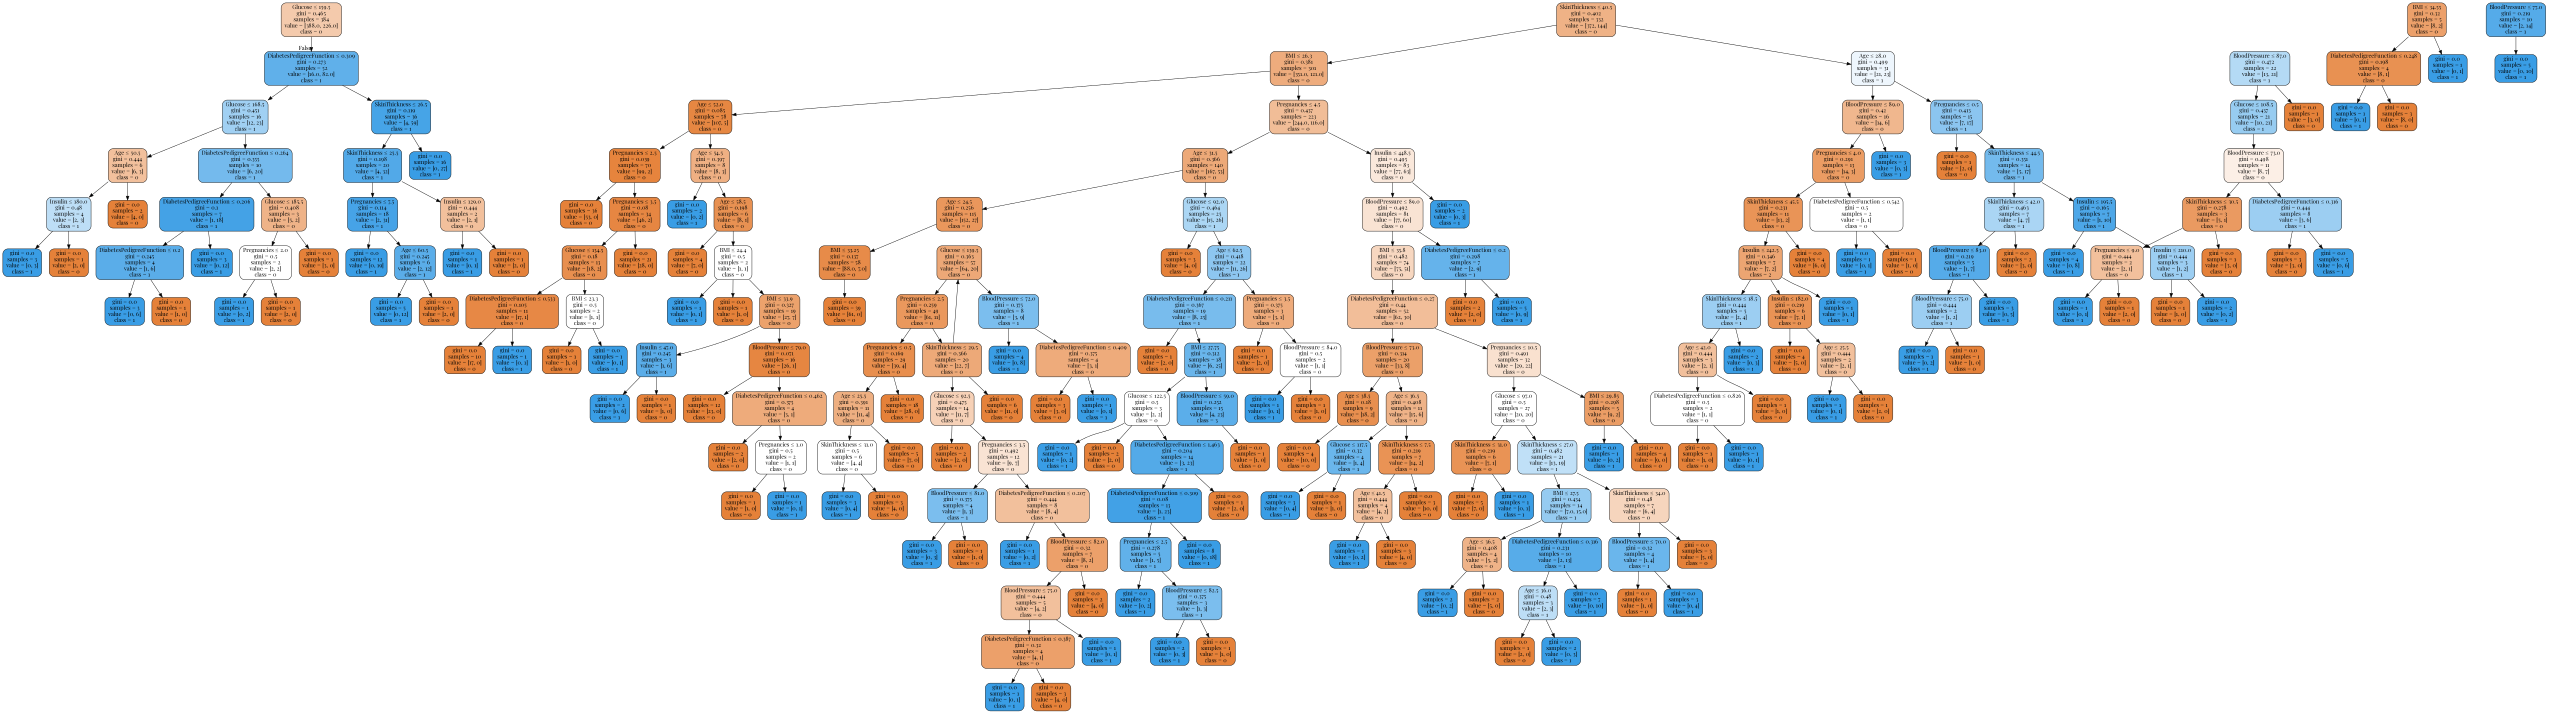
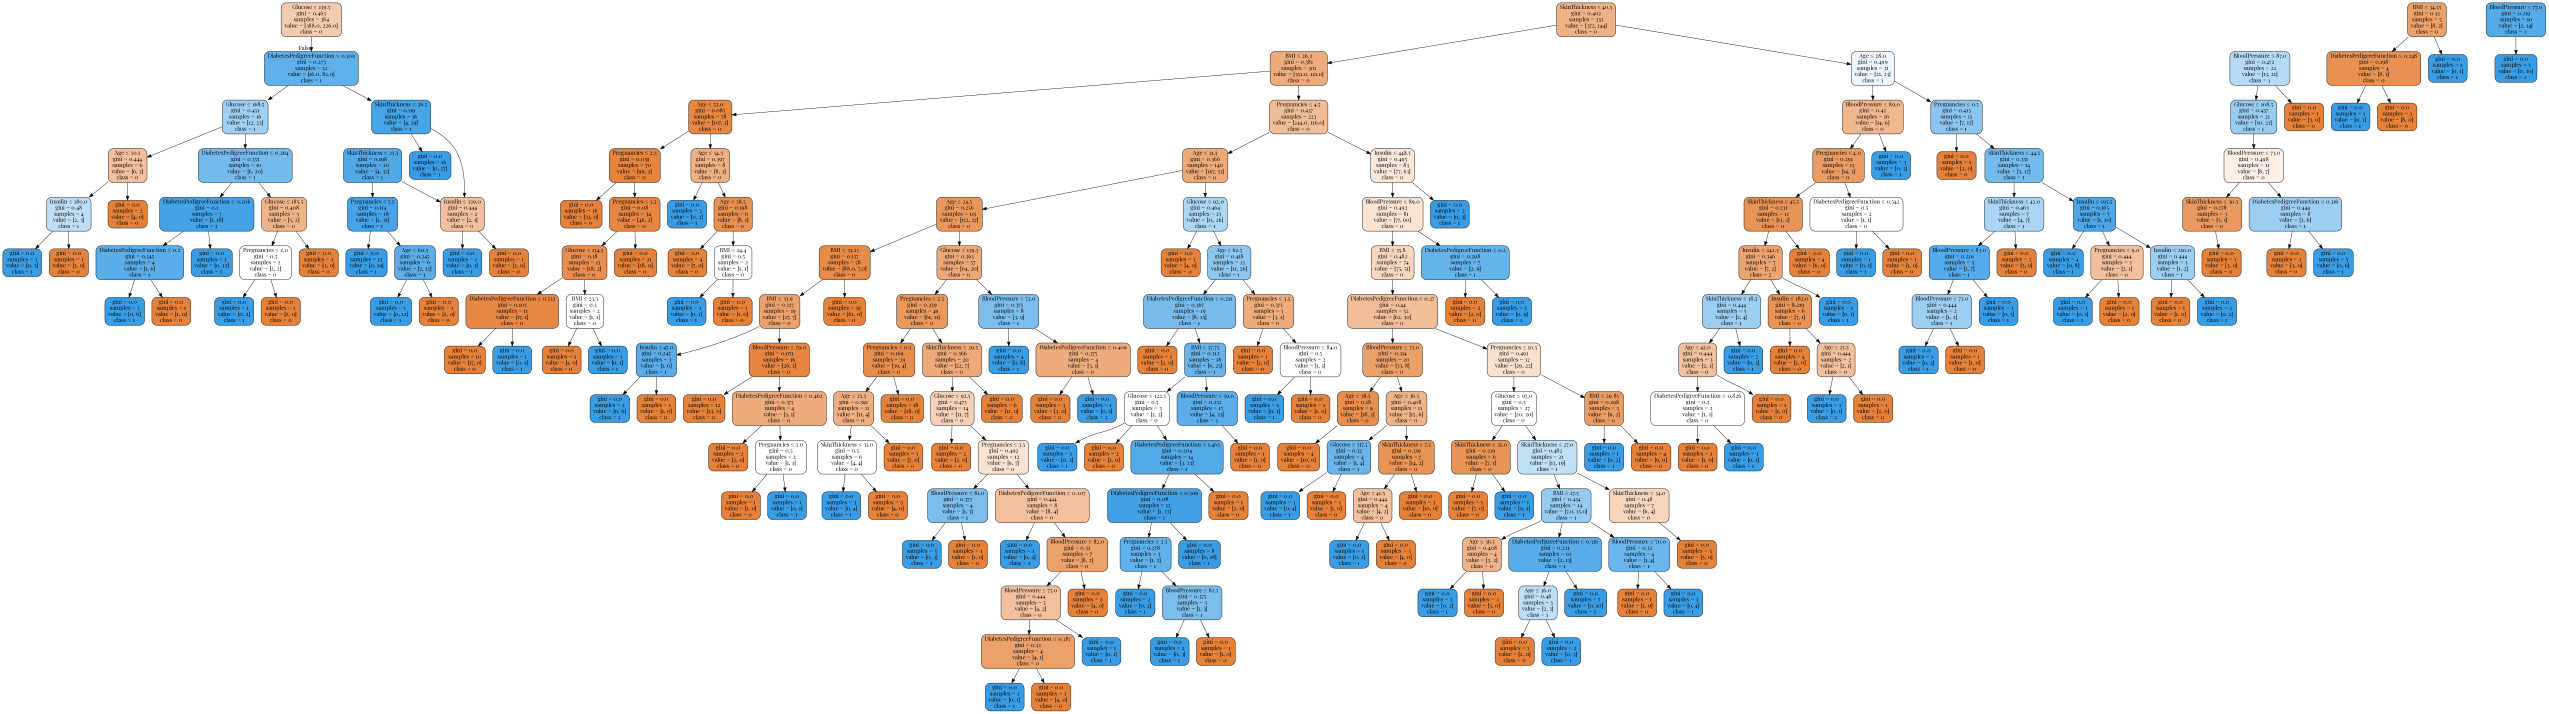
edge "SkinThickness ≤ 26.5" -> "SkinThickness ≤ 25.5": now "SkinThickness ≤ 26.5" -> "Insulin ≤ 129.0"
edge "SkinThickness ≤ 30.5" -> "Pregnancies ≤ 9.0": now "Insulin ≤ 195.5" -> "Pregnancies ≤ 9.0"
edge "BMI ≤ 24.4" -> "BMI ≤ 33.9": now "BMI ≤ 33.25" -> "BMI ≤ 33.9"
node "Insulin ≤ 182.0": text "gini = 0.219" -> "gini = 8.219"
edge "SkinThickness ≤ 29.5" -> "Glucose ≤ 139.5": now "Age ≤ 24.5" -> "Glucose ≤ 139.5"
edge "SkinThickness ≤ 34.0" -> "BloodPressure ≤ 70.0": now "BMI ≤ 27.5" -> "BloodPressure ≤ 70.0"
